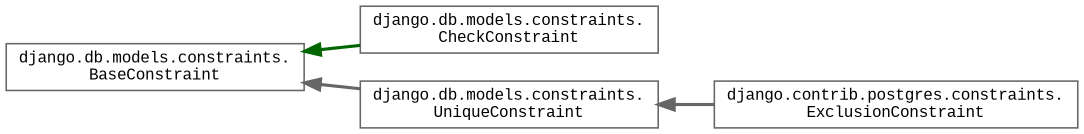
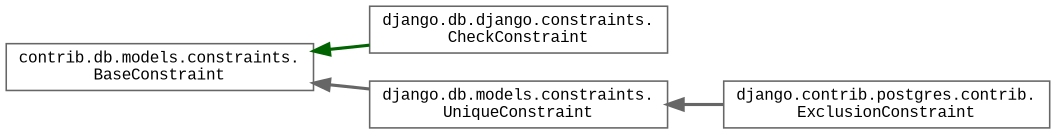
node "django.db.models.constraints. CheckConstraint": label "django.db.models.constraints. CheckConstraint" -> "django.db.django.constraints. CheckConstraint"
node "django.db.models.constraints. BaseConstraint": label "django.db.models.constraints. BaseConstraint" -> "contrib.db.models.constraints. BaseConstraint"
node "django.contrib.postgres.constraints. ExclusionConstraint": label "django.contrib.postgres.constraints. ExclusionConstraint" -> "django.contrib.postgres.contrib. ExclusionConstraint"
